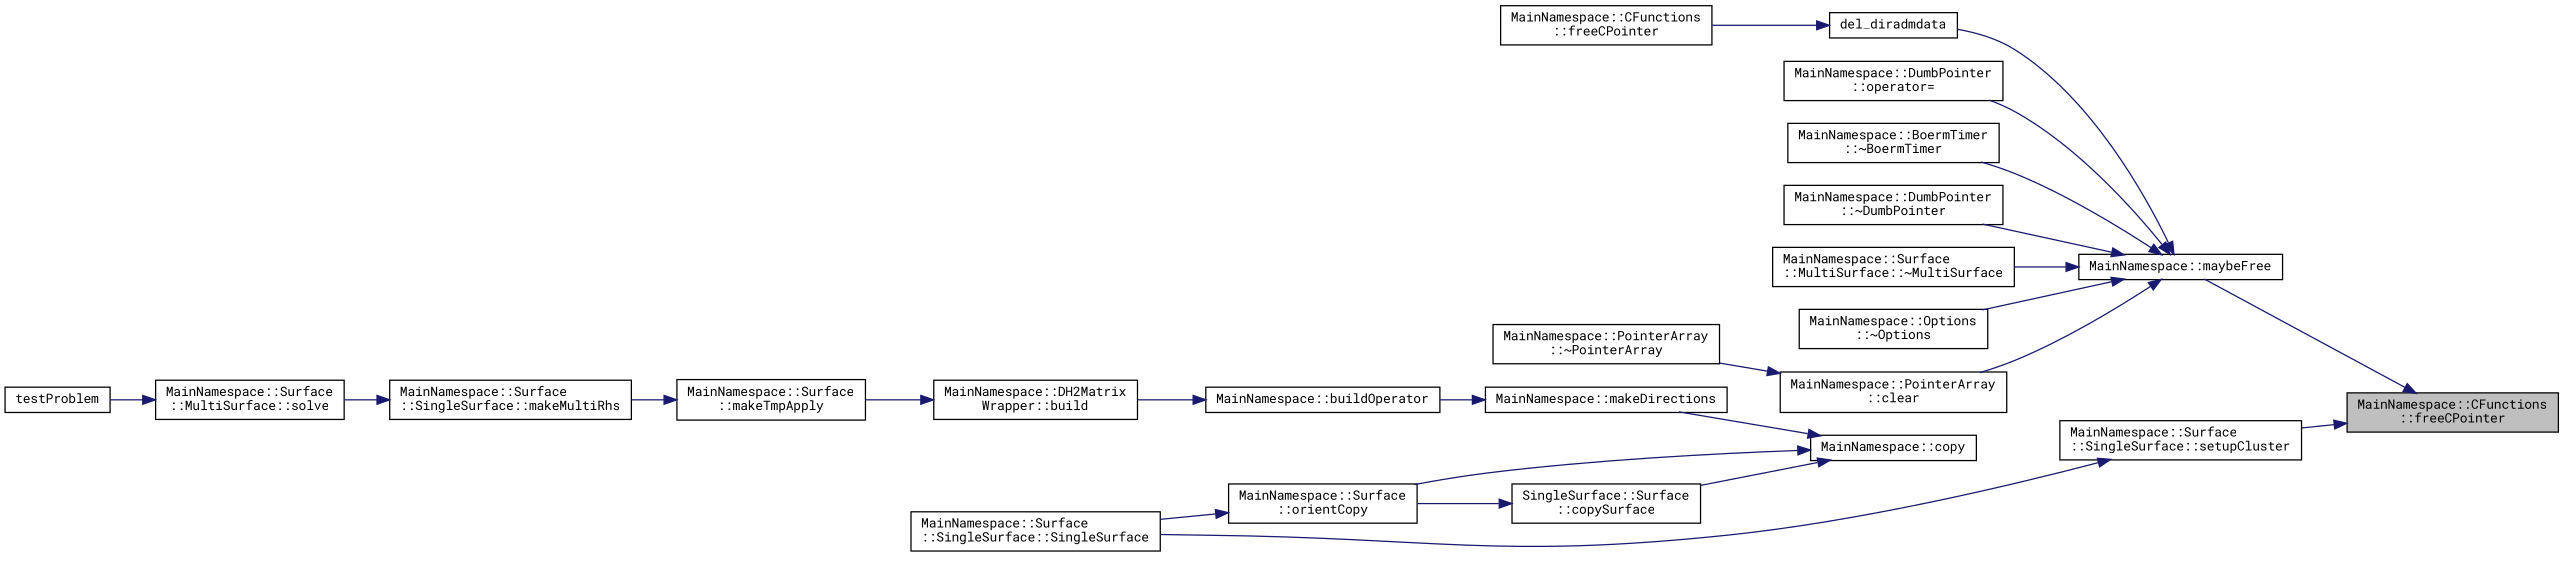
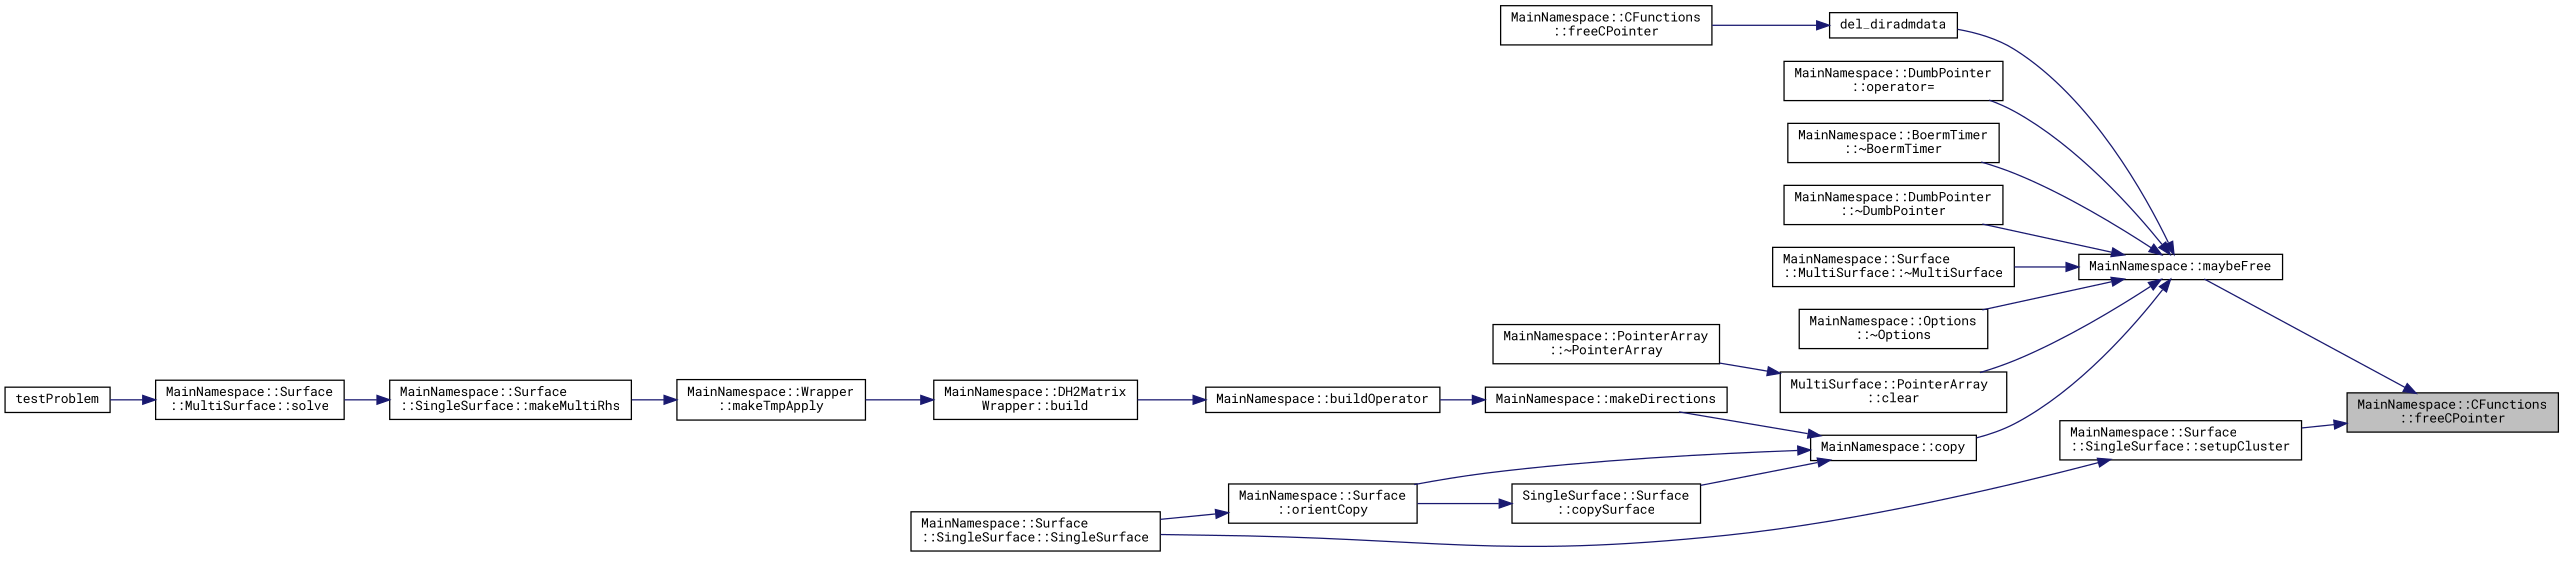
edge "MainNamespace::copy" -> "MainNamespace::maybeFree": added
node "MainNamespace::PointerArray ::clear": label "MainNamespace::PointerArray ::clear" -> "MultiSurface::PointerArray ::clear"
node "MainNamespace::Surface ::makeTmpApply": label "MainNamespace::Surface ::makeTmpApply" -> "MainNamespace::Wrapper ::makeTmpApply"
